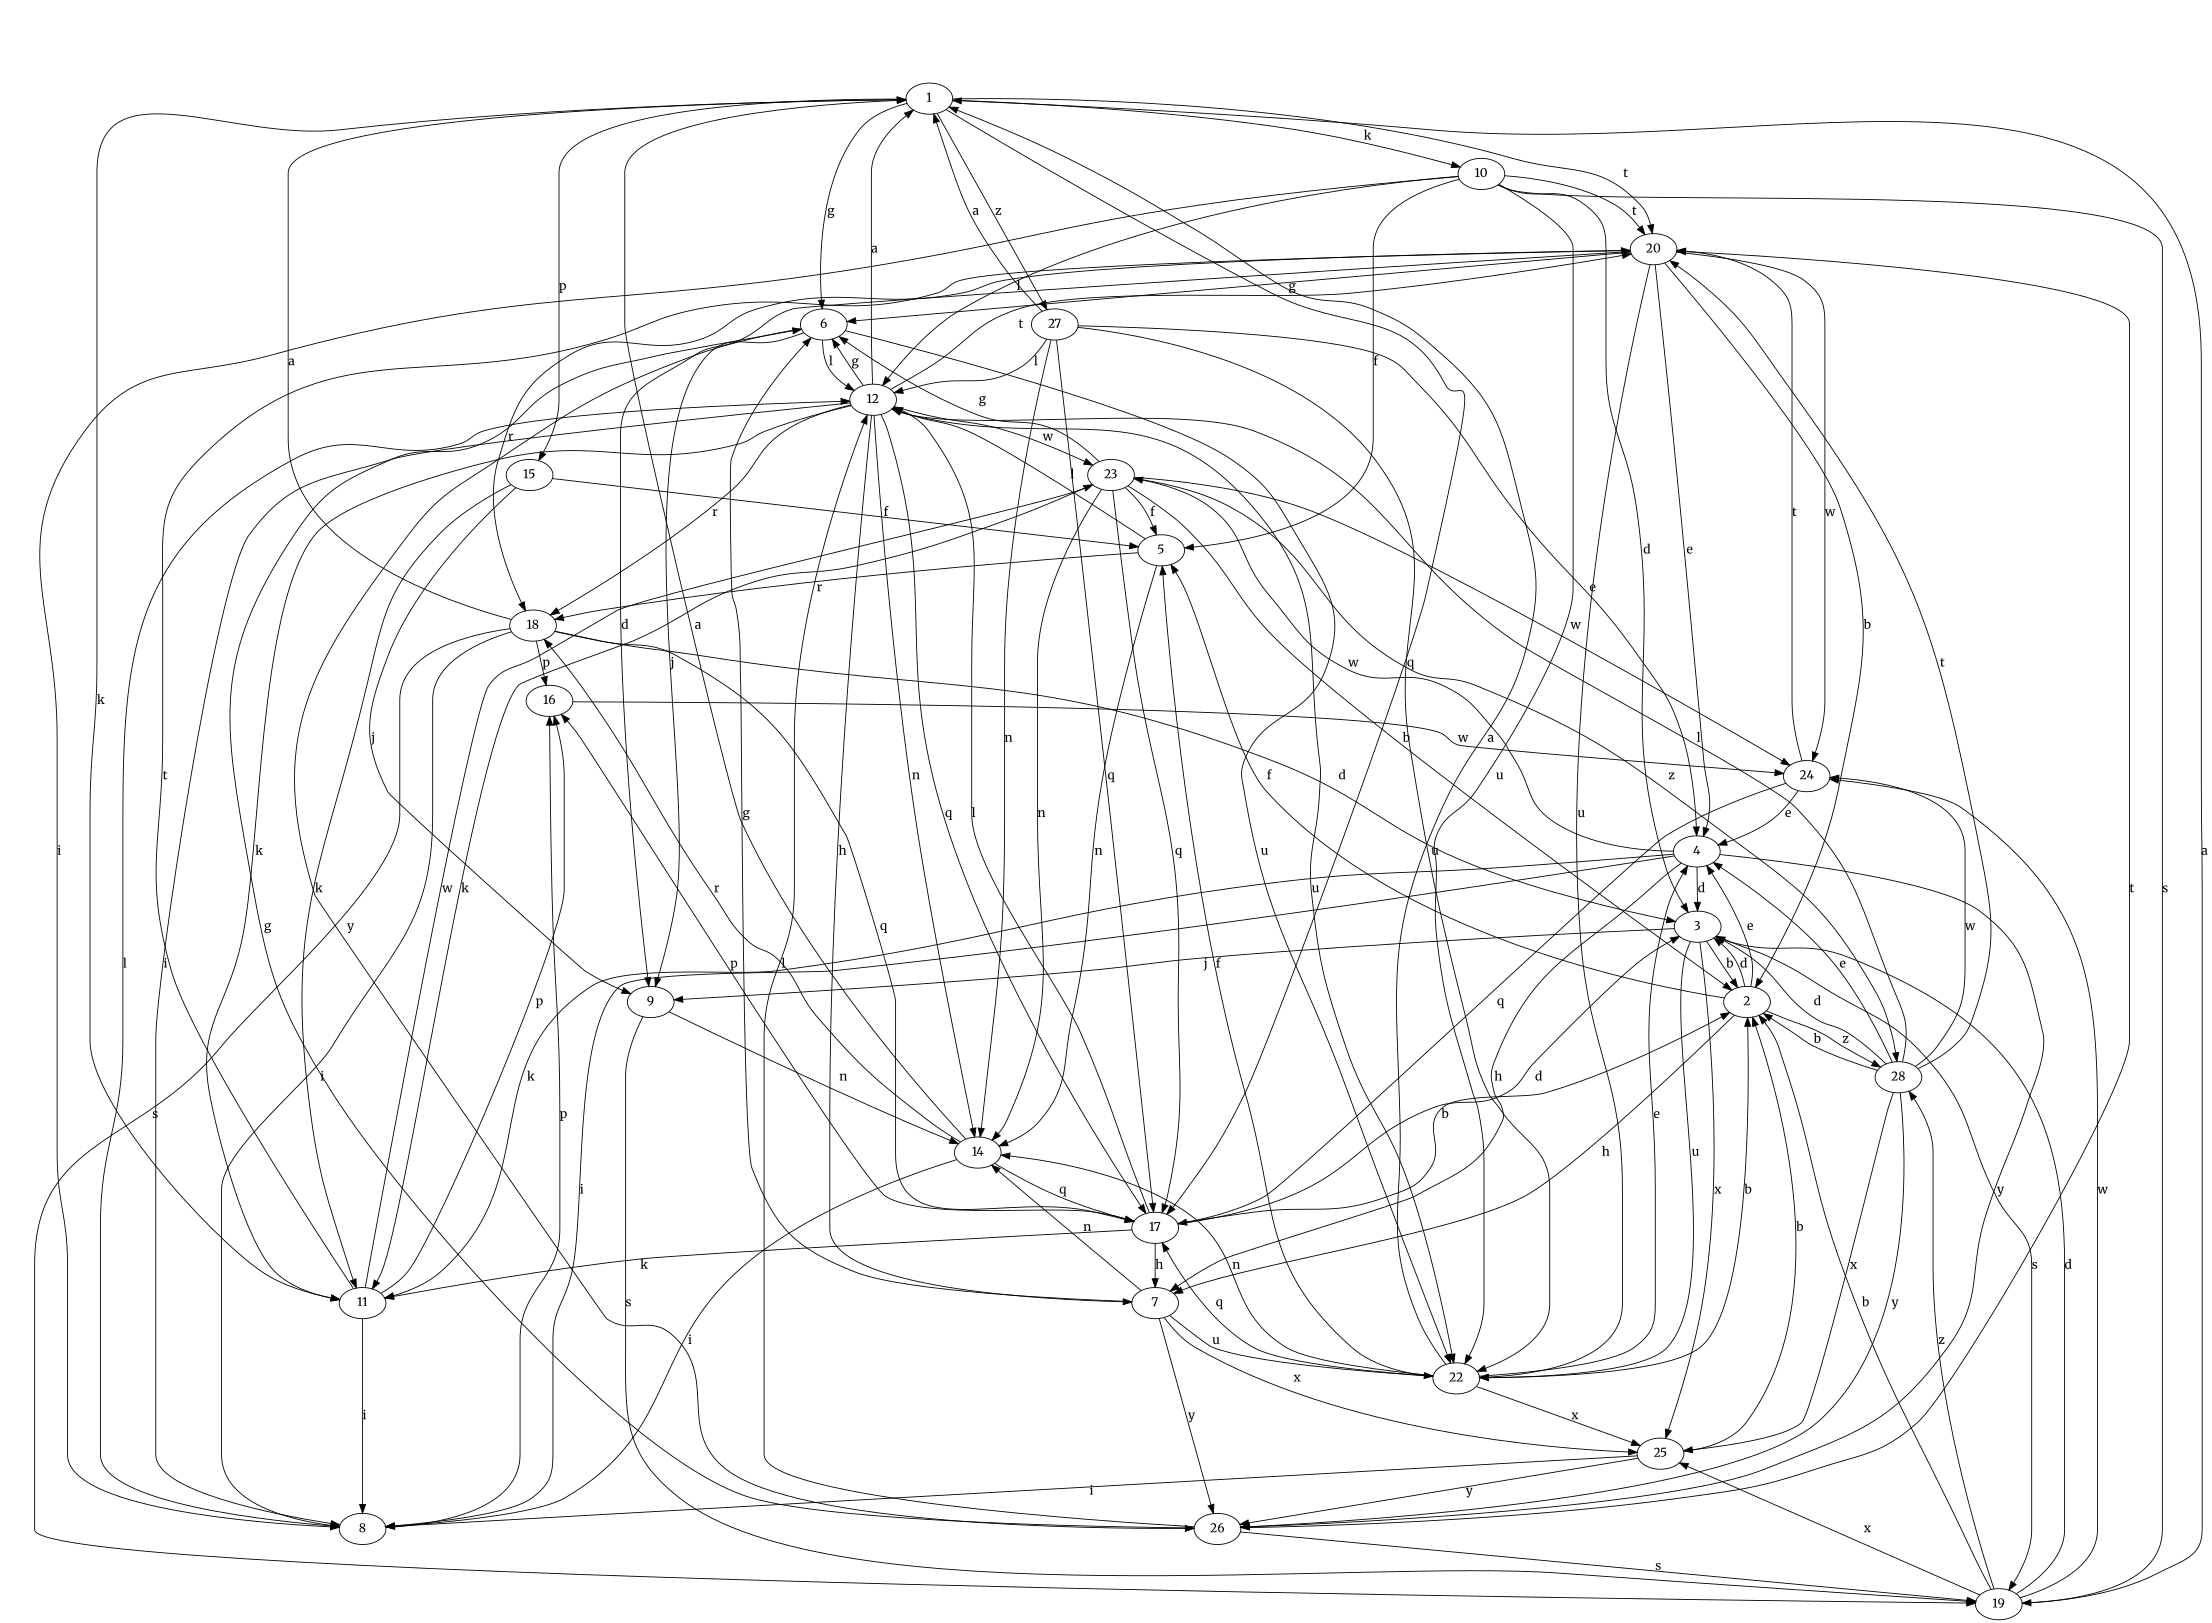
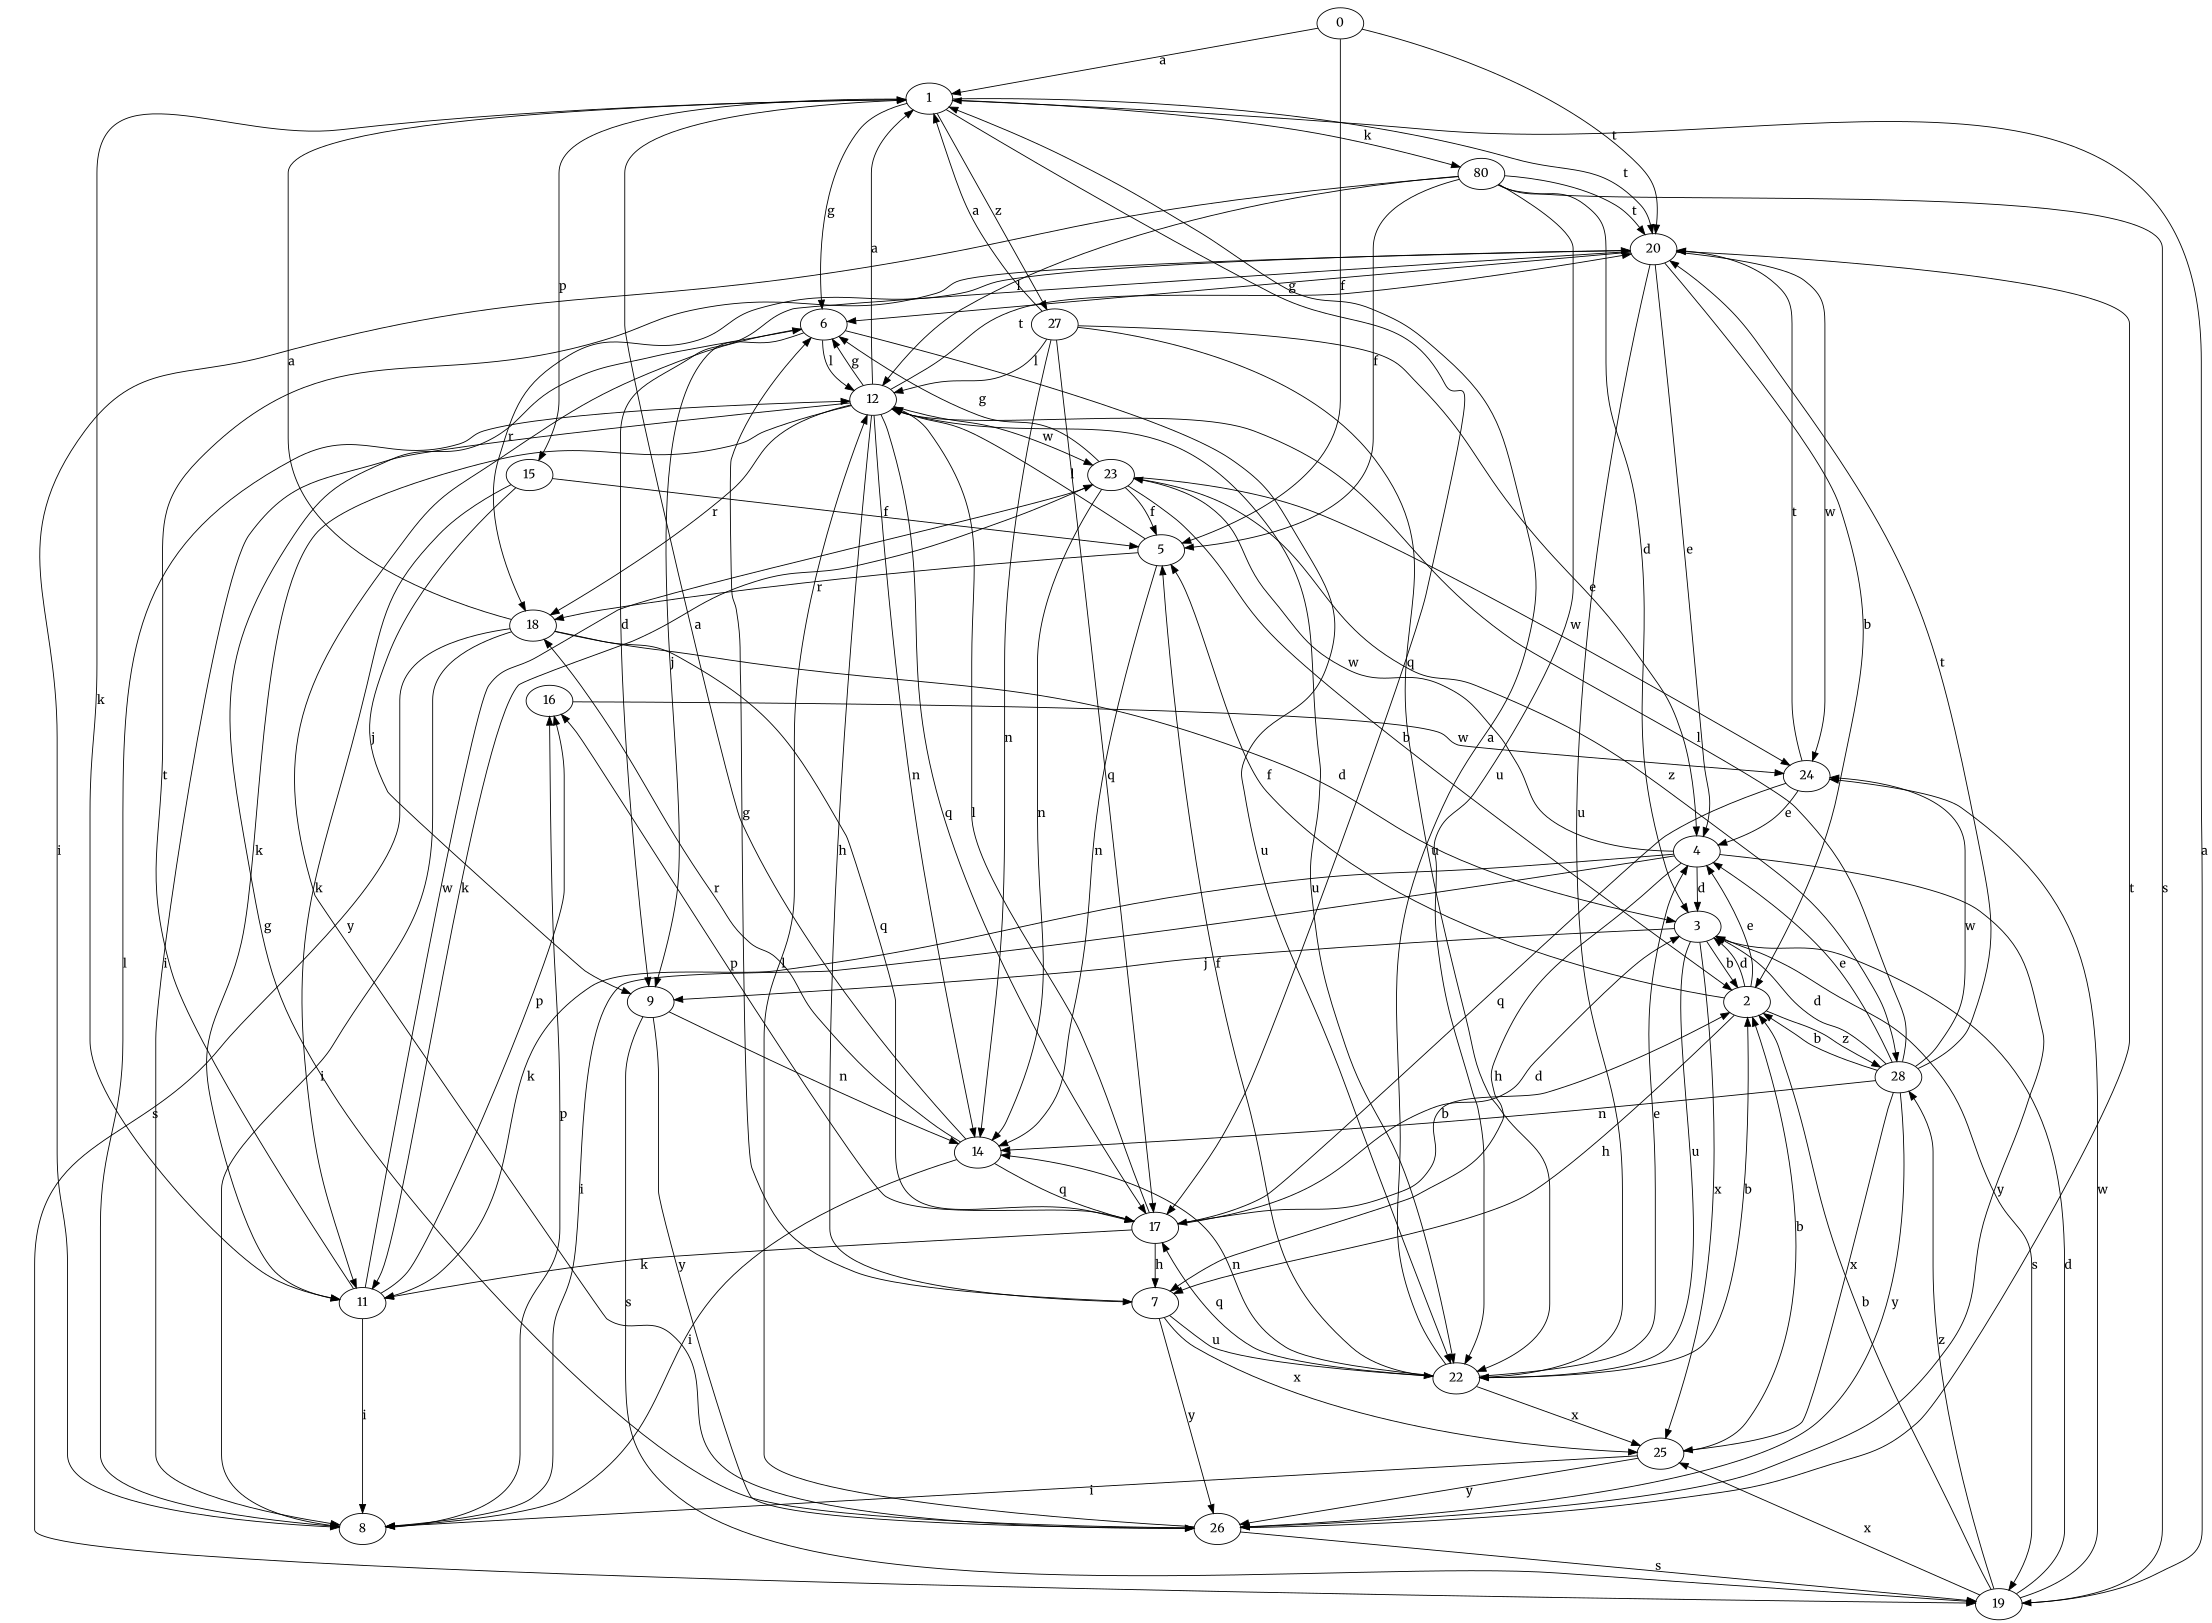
node "0": added
node "10": label "10" -> "80"
edge "18" -> "16": removed, label "p"
edge "23" -> "17": removed, label "q"
edge "7" -> "14": now "28" -> "14"
edge "9" -> "26": added, label "y"
